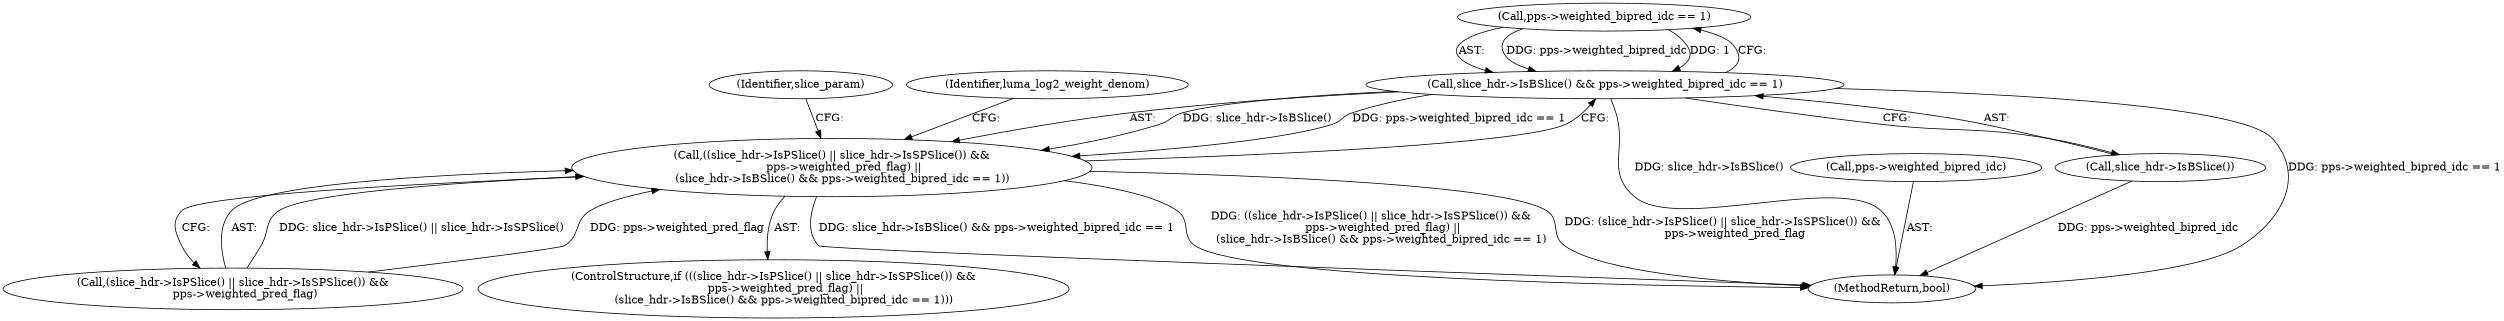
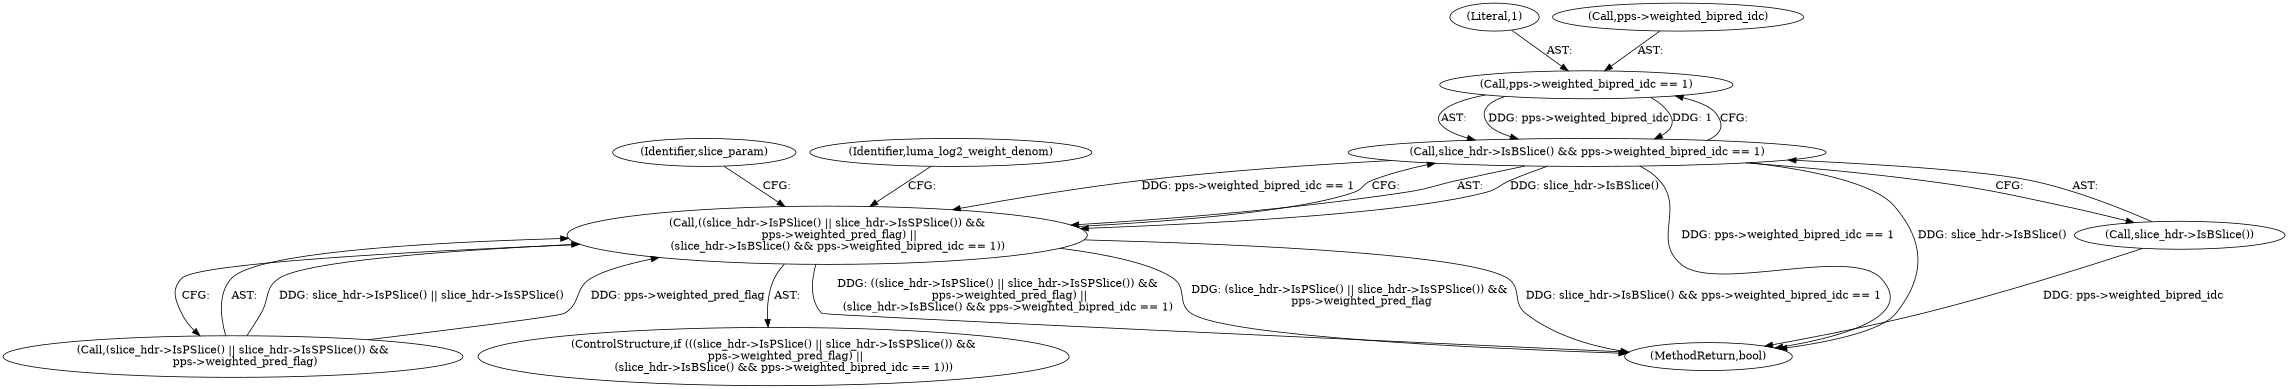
node "(Literal,1)": added
edge "(Call,pps->weighted_bipred_idc)" -> "(MethodReturn,bool)": now "(Call,pps->weighted_bipred_idc)" -> "(Call,pps->weighted_bipred_idc == 1)"
